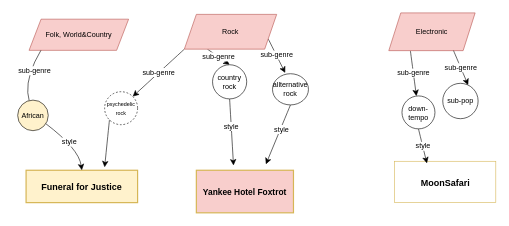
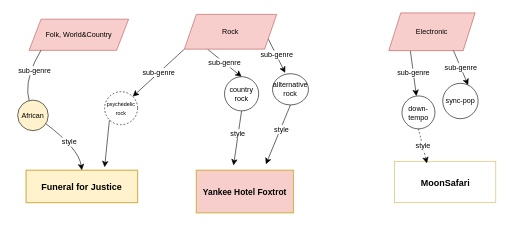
node "country rock": moved (230, 82) -> (242, 94)
node "sub-pop": label "sub-pop" -> "sync-pop"
edge "down-tempo" -> "MoonSafari": style solid -> dashed
